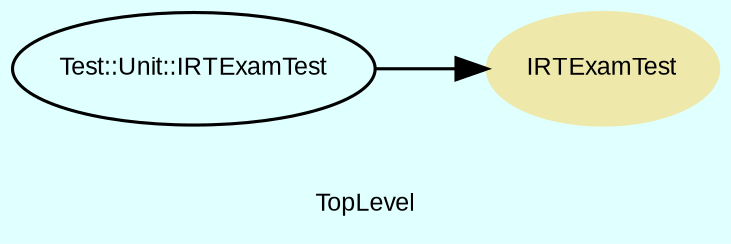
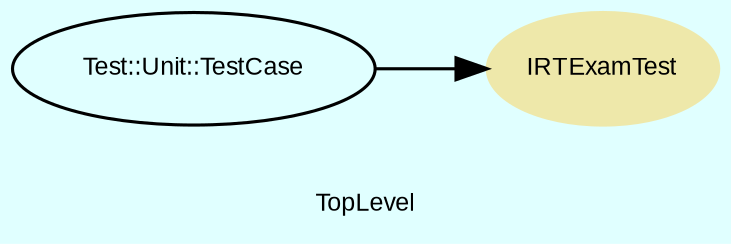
node "Test::Unit::IRTExamTest": label "Test::Unit::IRTExamTest" -> "Test::Unit::TestCase"
